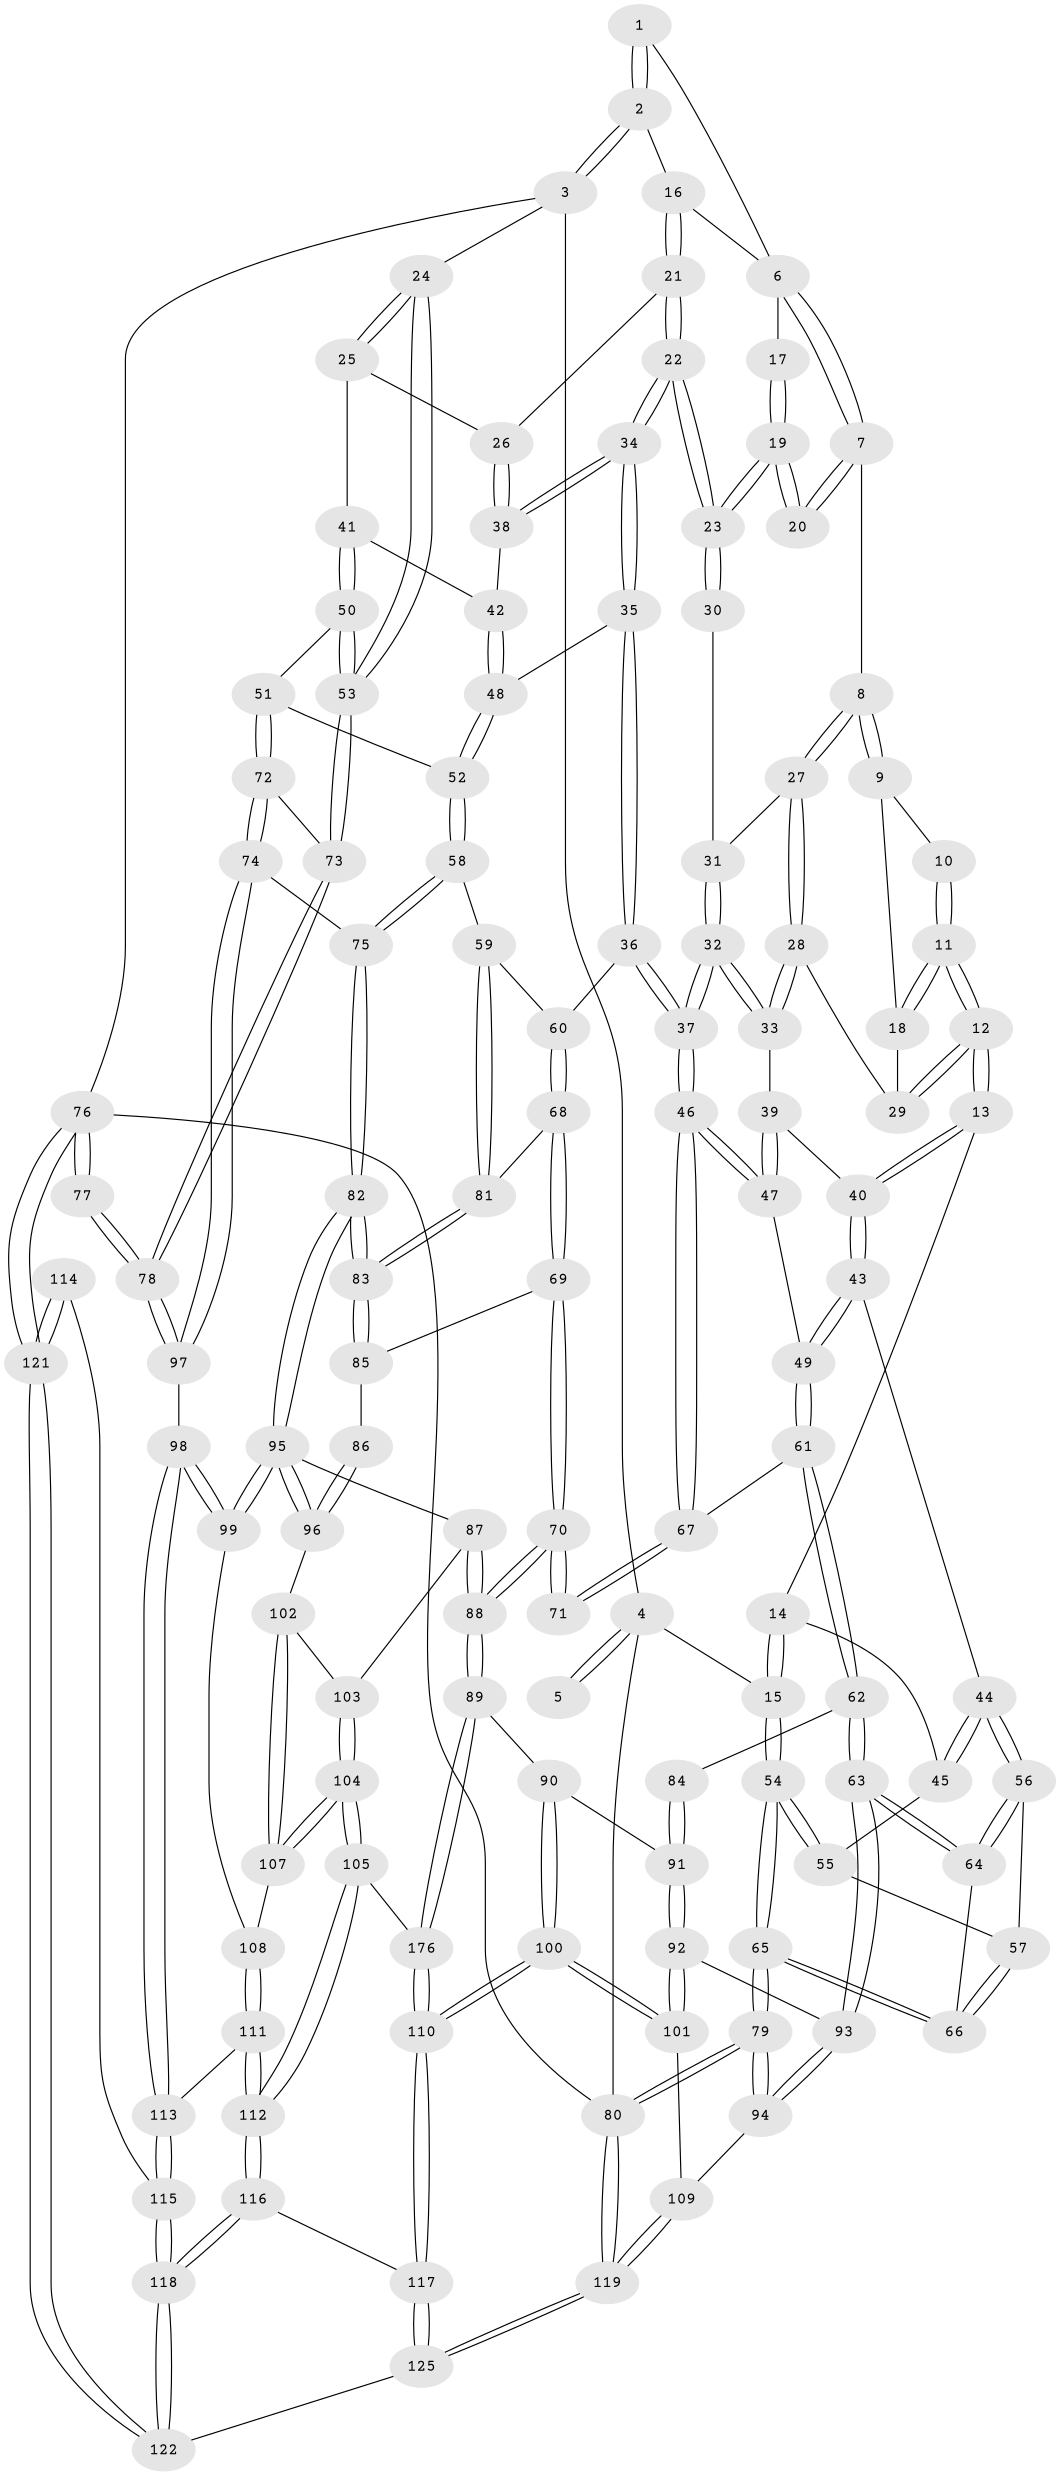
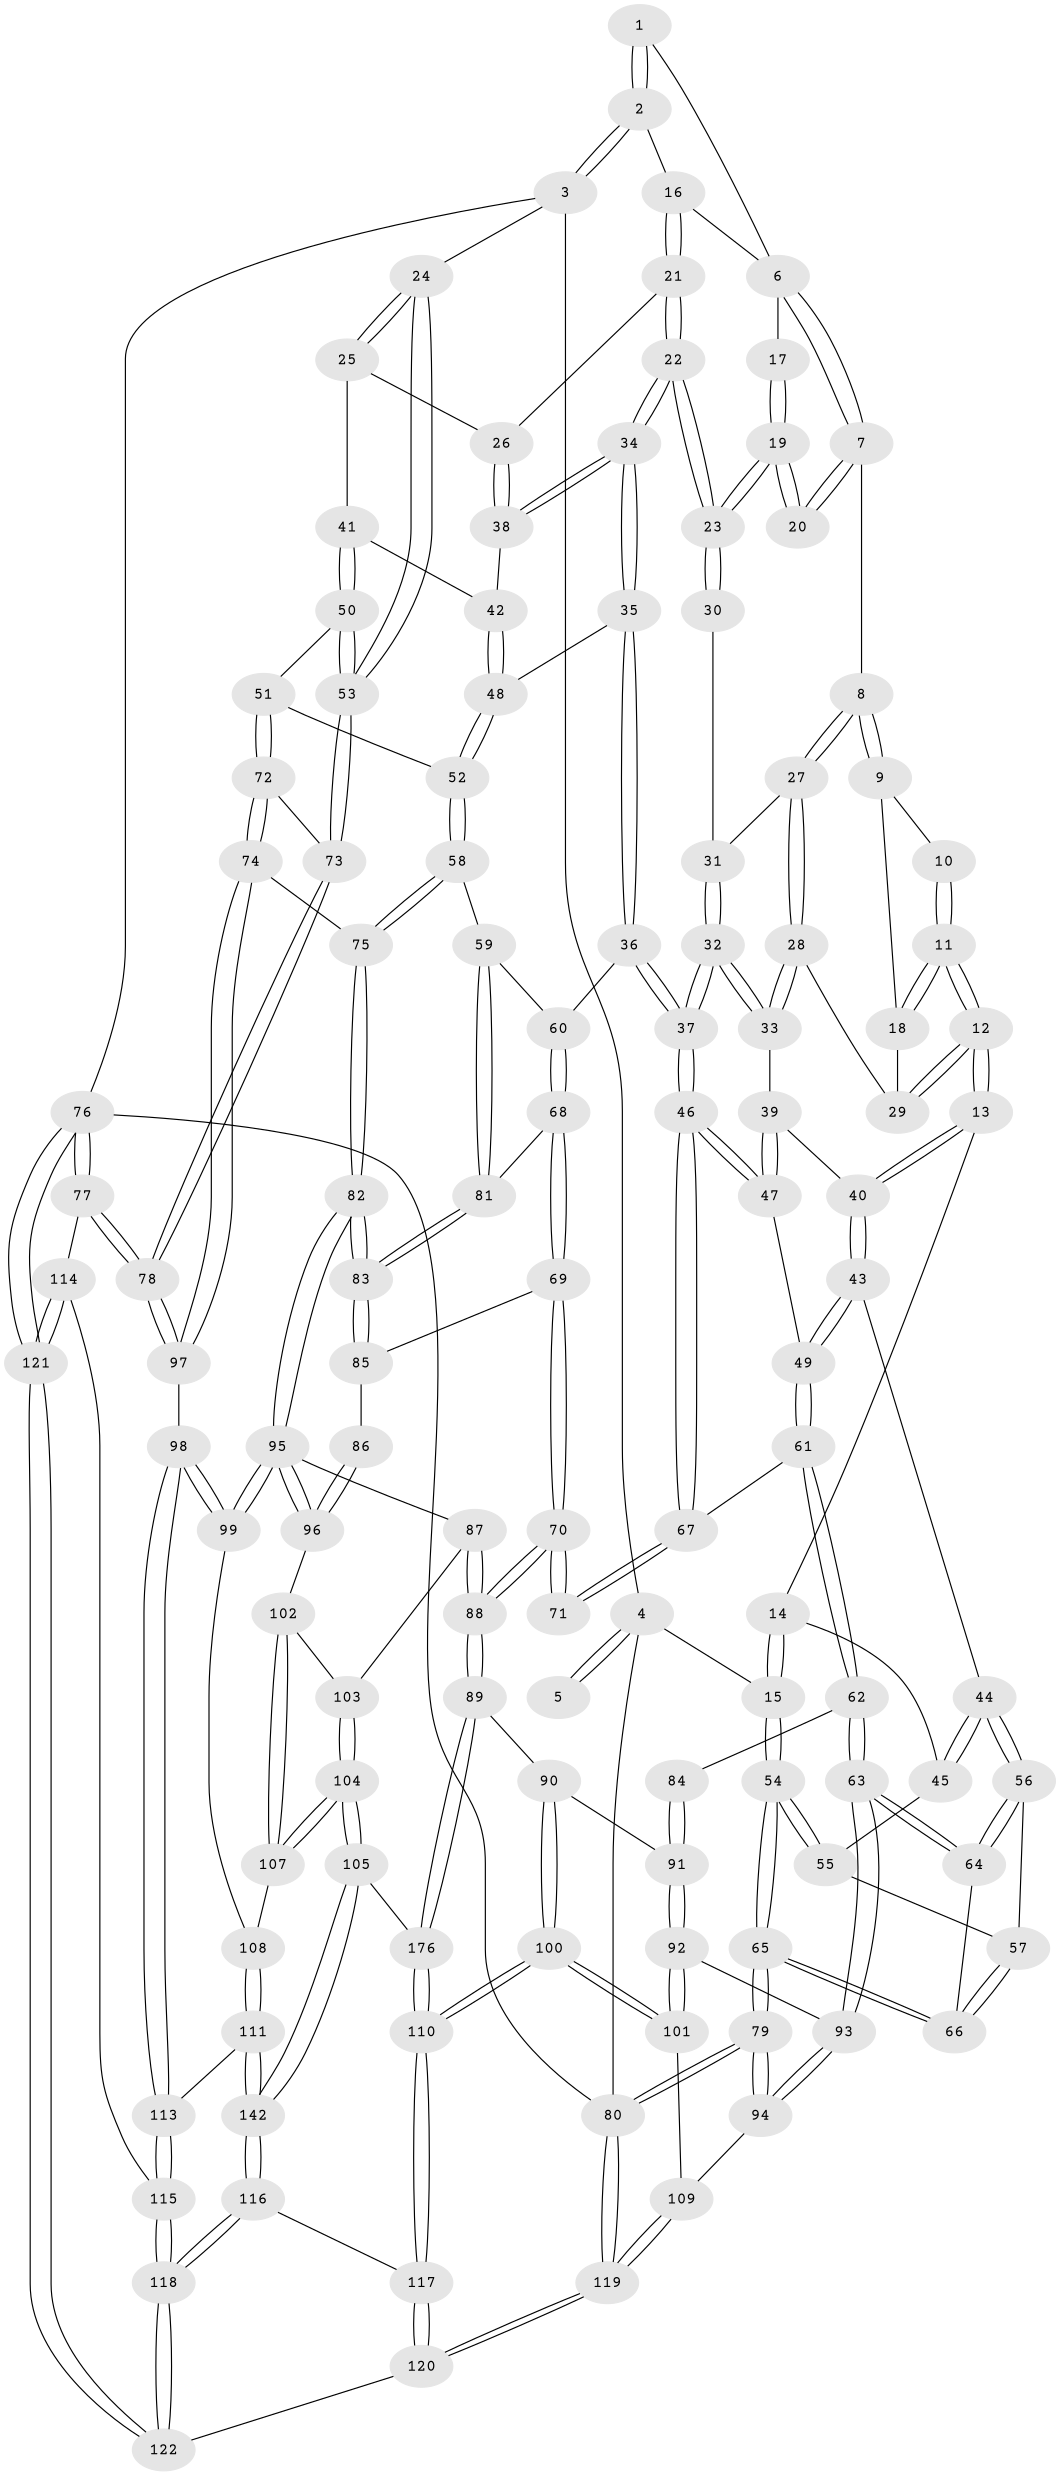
edge "77" -- "114": added
node "112": label "112" -> "142"
node "125": label "125" -> "120"
